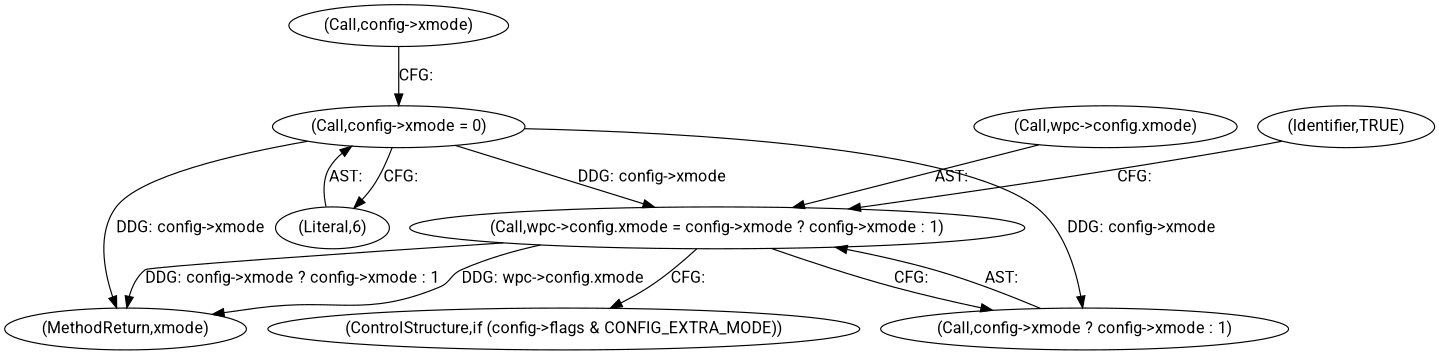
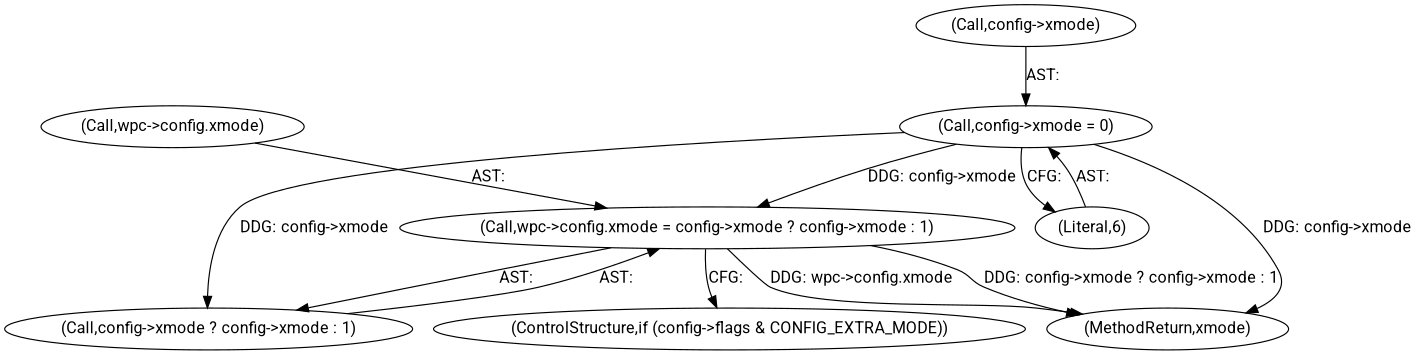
edge "(Call,config->xmode)" -> "(Call,config->xmode = 0)": label "CFG: " -> "AST: "
node "(Identifier,TRUE)": removed
edge "(Call,wpc->config.xmode = config->xmode ? config->xmode : 1)" -> "(Call,config->xmode ? config->xmode : 1)": label "CFG: " -> "AST: "
